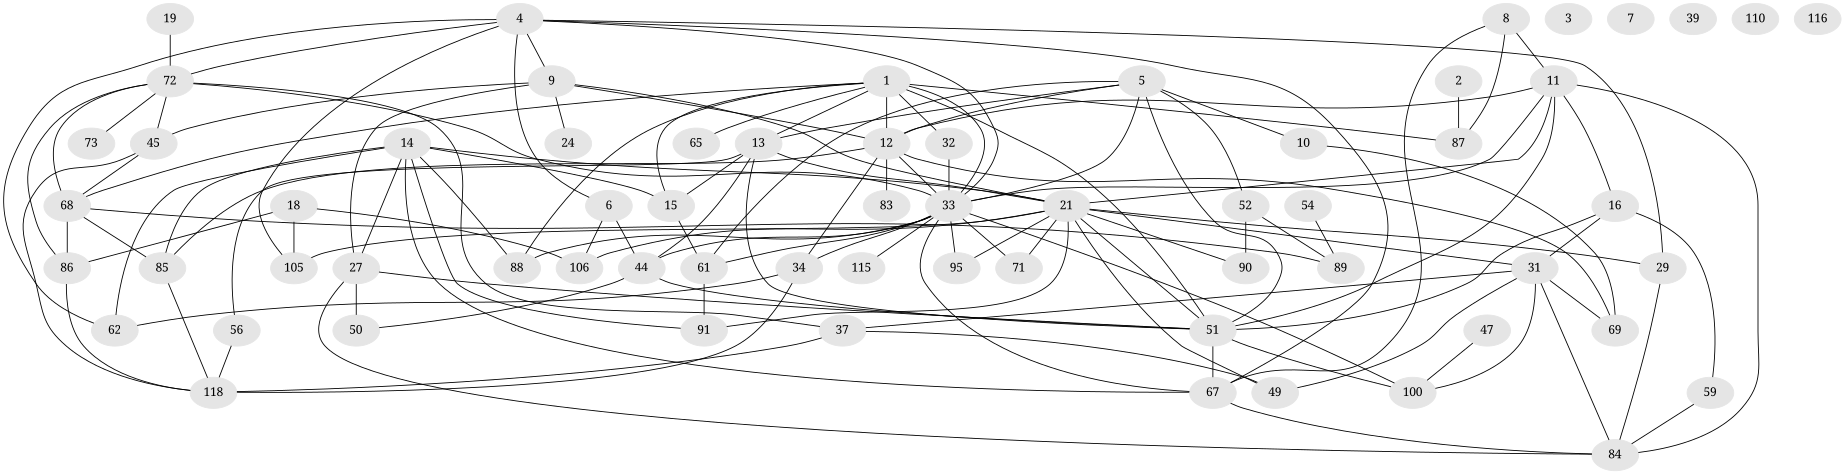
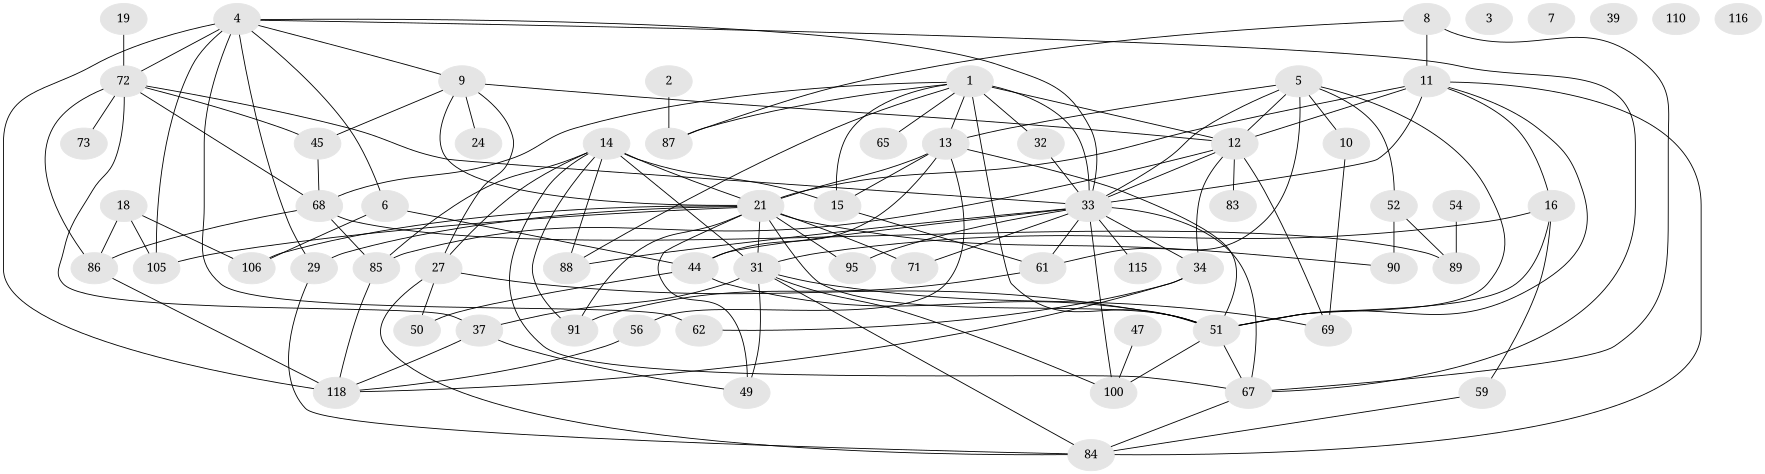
edge "14" -- "62": now "14" -- "31"
edge "45" -- "118": now "4" -- "118"
